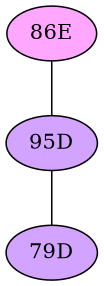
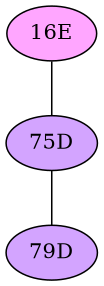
node "86E": label "86E" -> "16E"
node "95D": label "95D" -> "75D"
